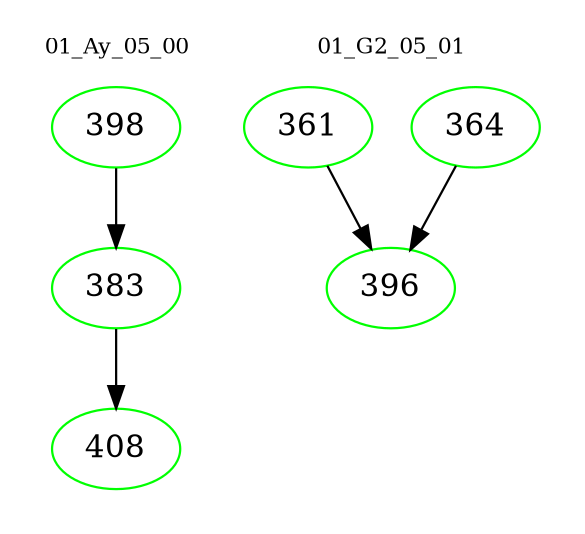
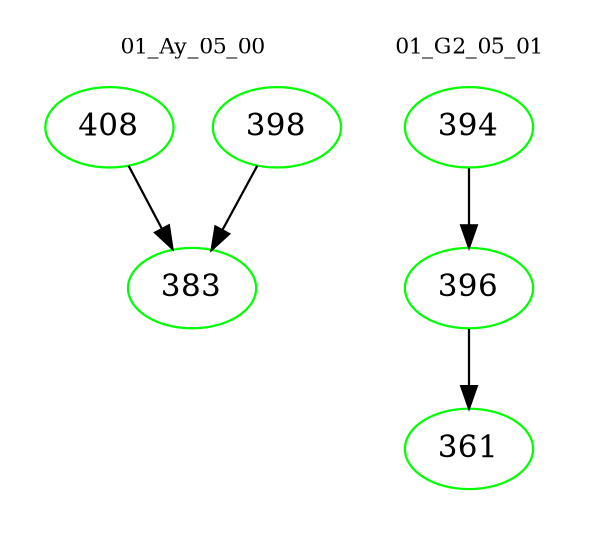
node "364": label "364" -> "394"
edge "361" -> "396": reversed
edge "383" -> "408": reversed
